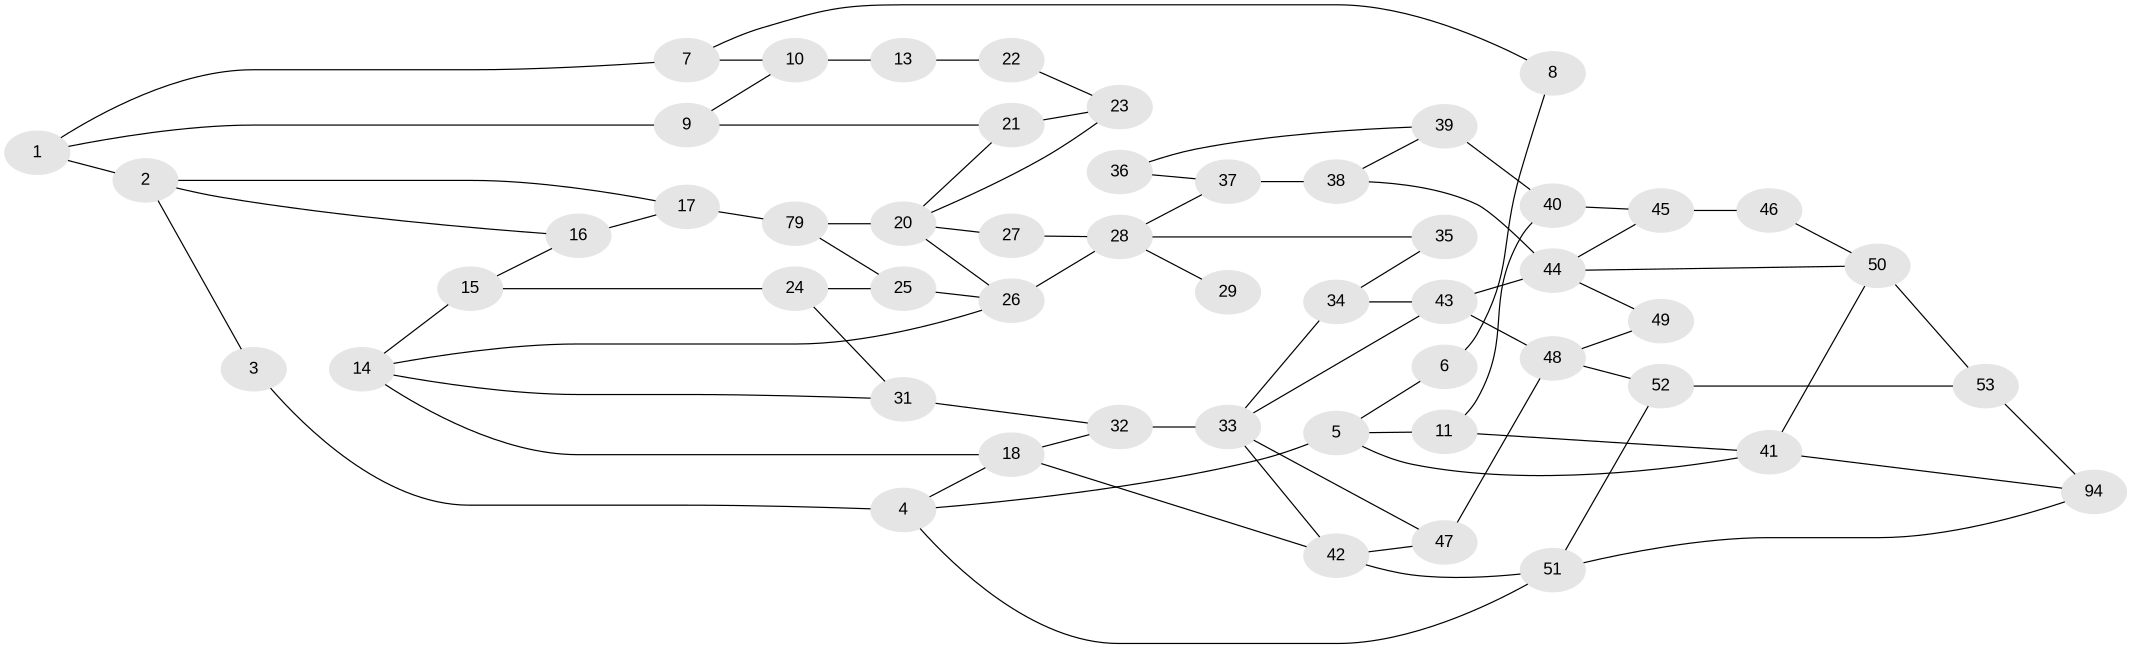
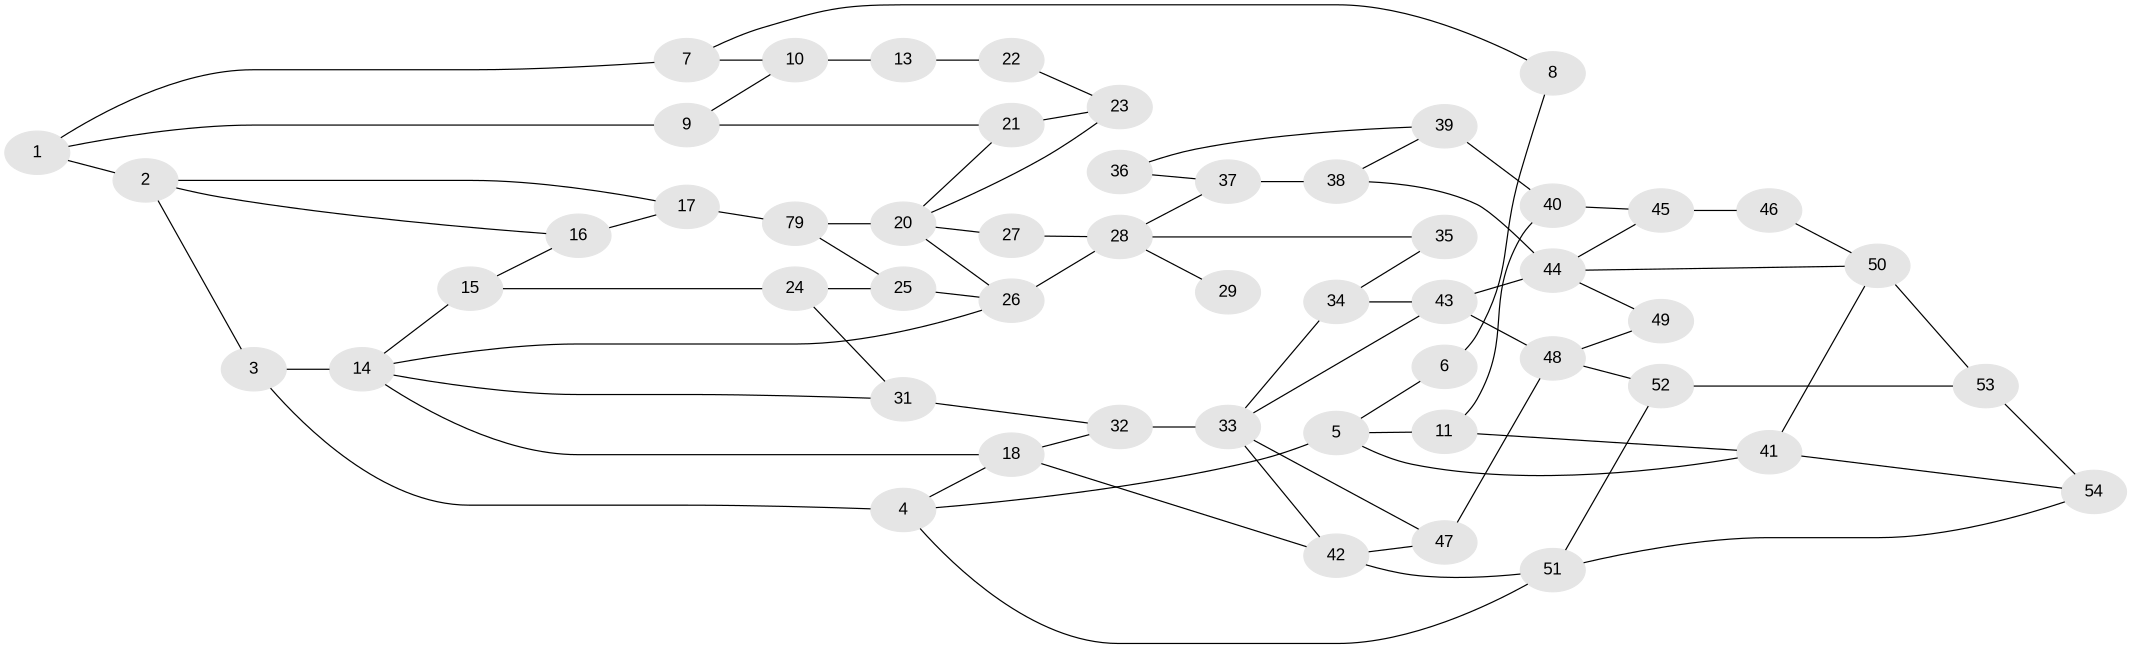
edge "3" -- "14": added
node "94": label "94" -> "54"
